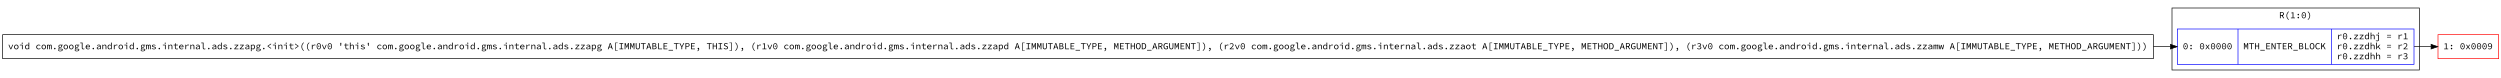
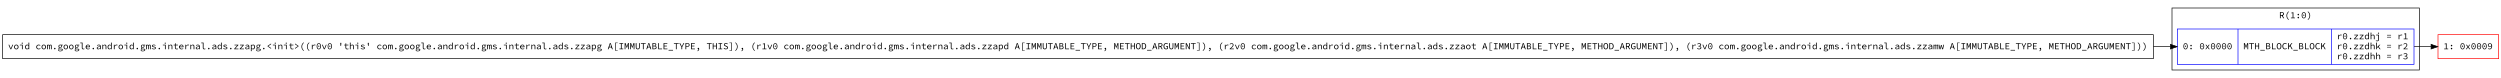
node "0: 0x0000": text "MTH_ENTER_BLOCK" -> "MTH_BLOCK_BLOCK"
